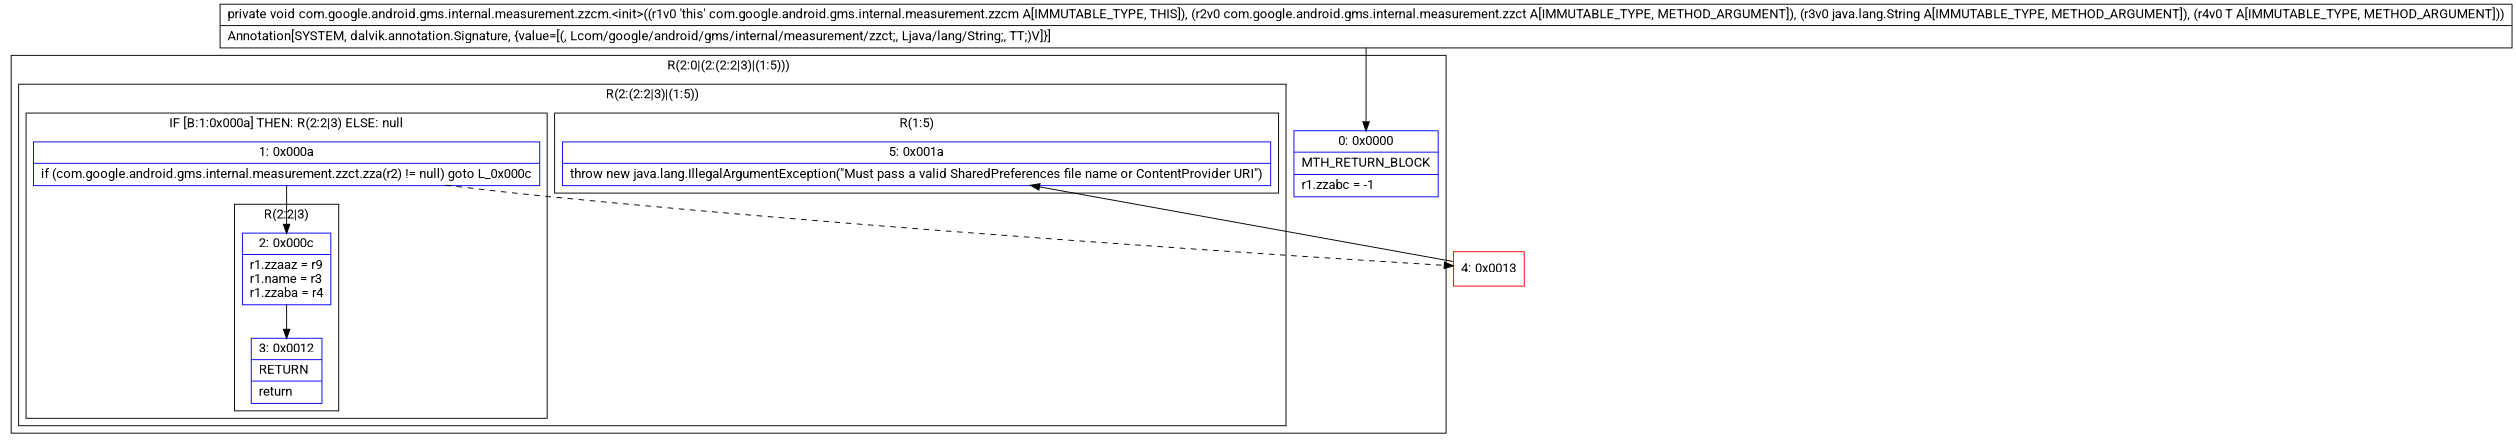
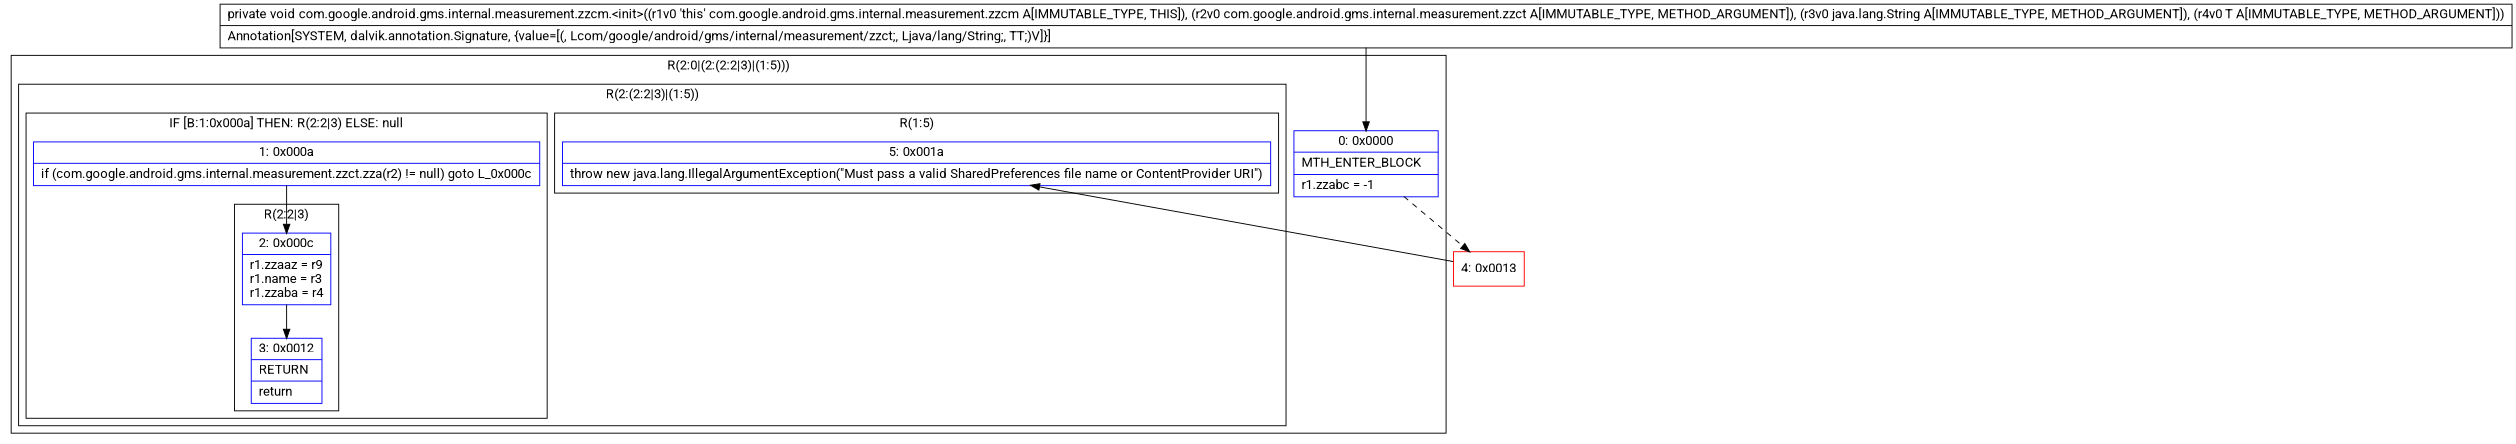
node "0: 0x0000": text "MTH_RETURN_BLOCK" -> "MTH_ENTER_BLOCK"
edge "1: 0x000a" -> "4: 0x0013": now "0: 0x0000" -> "4: 0x0013"
